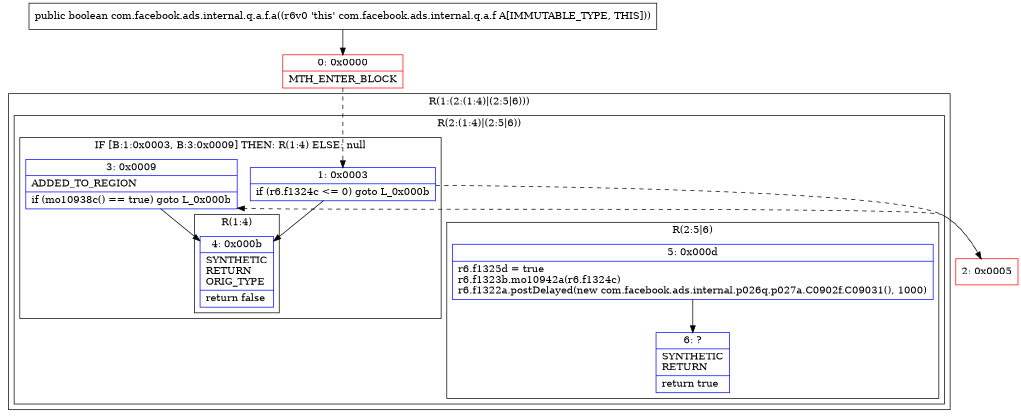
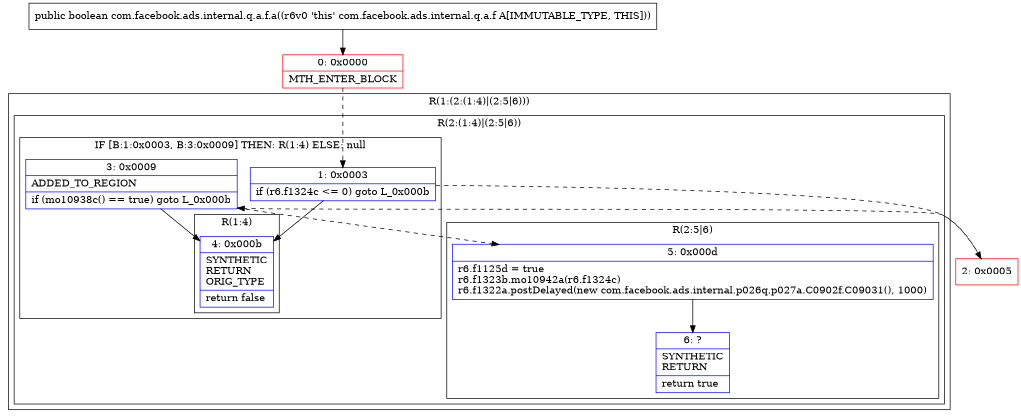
edge "3: 0x0009" -> "5: 0x000d": added
node "5: 0x000d": text "r6.f1325d = true" -> "r6.f1125d = true"
